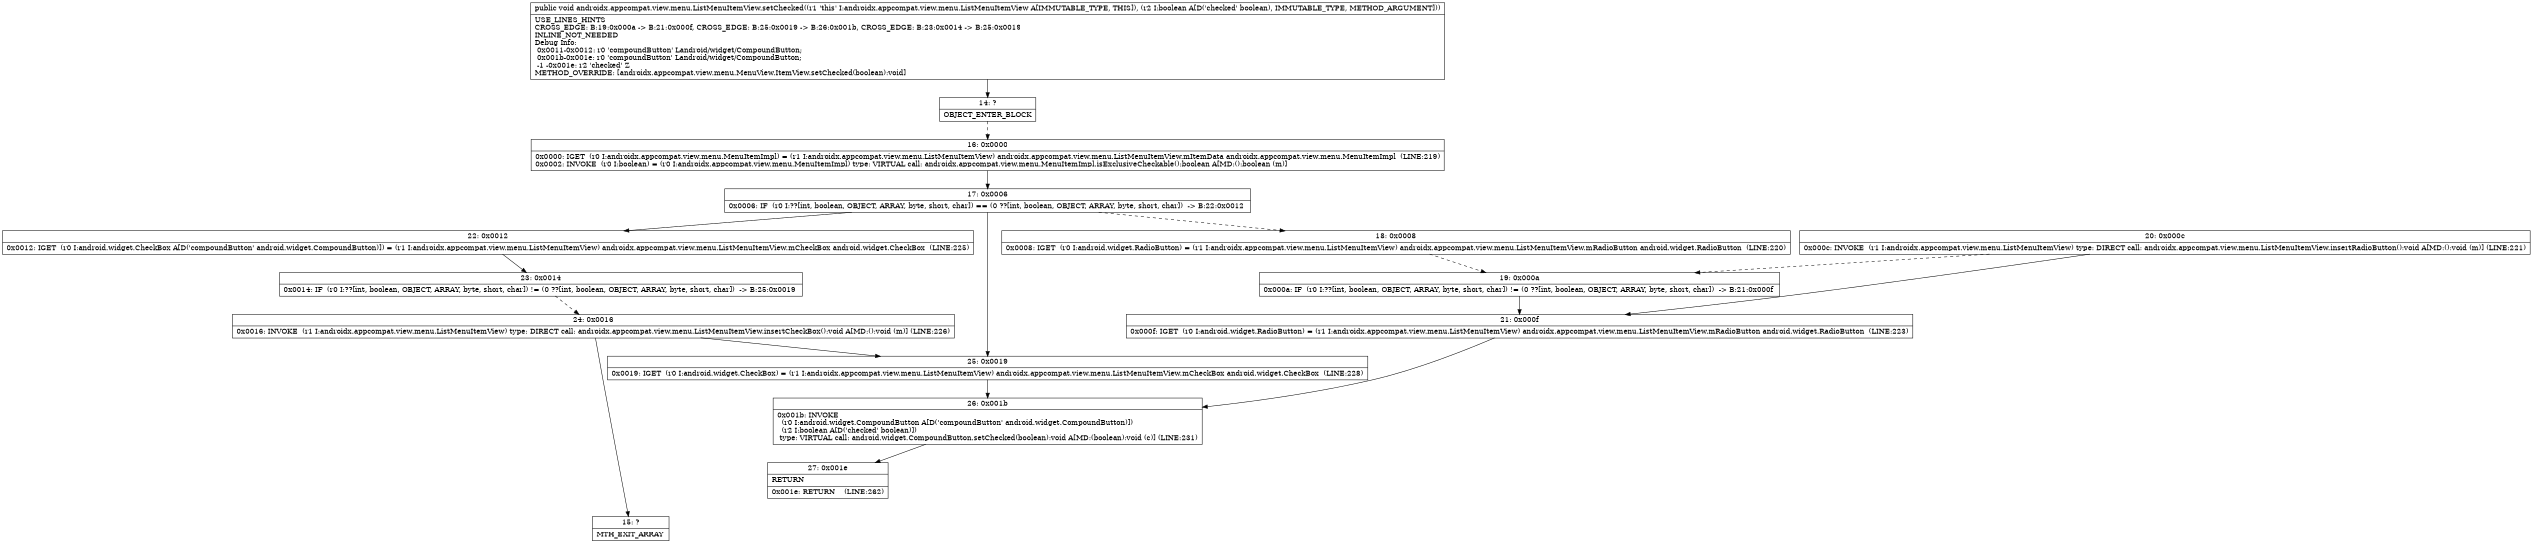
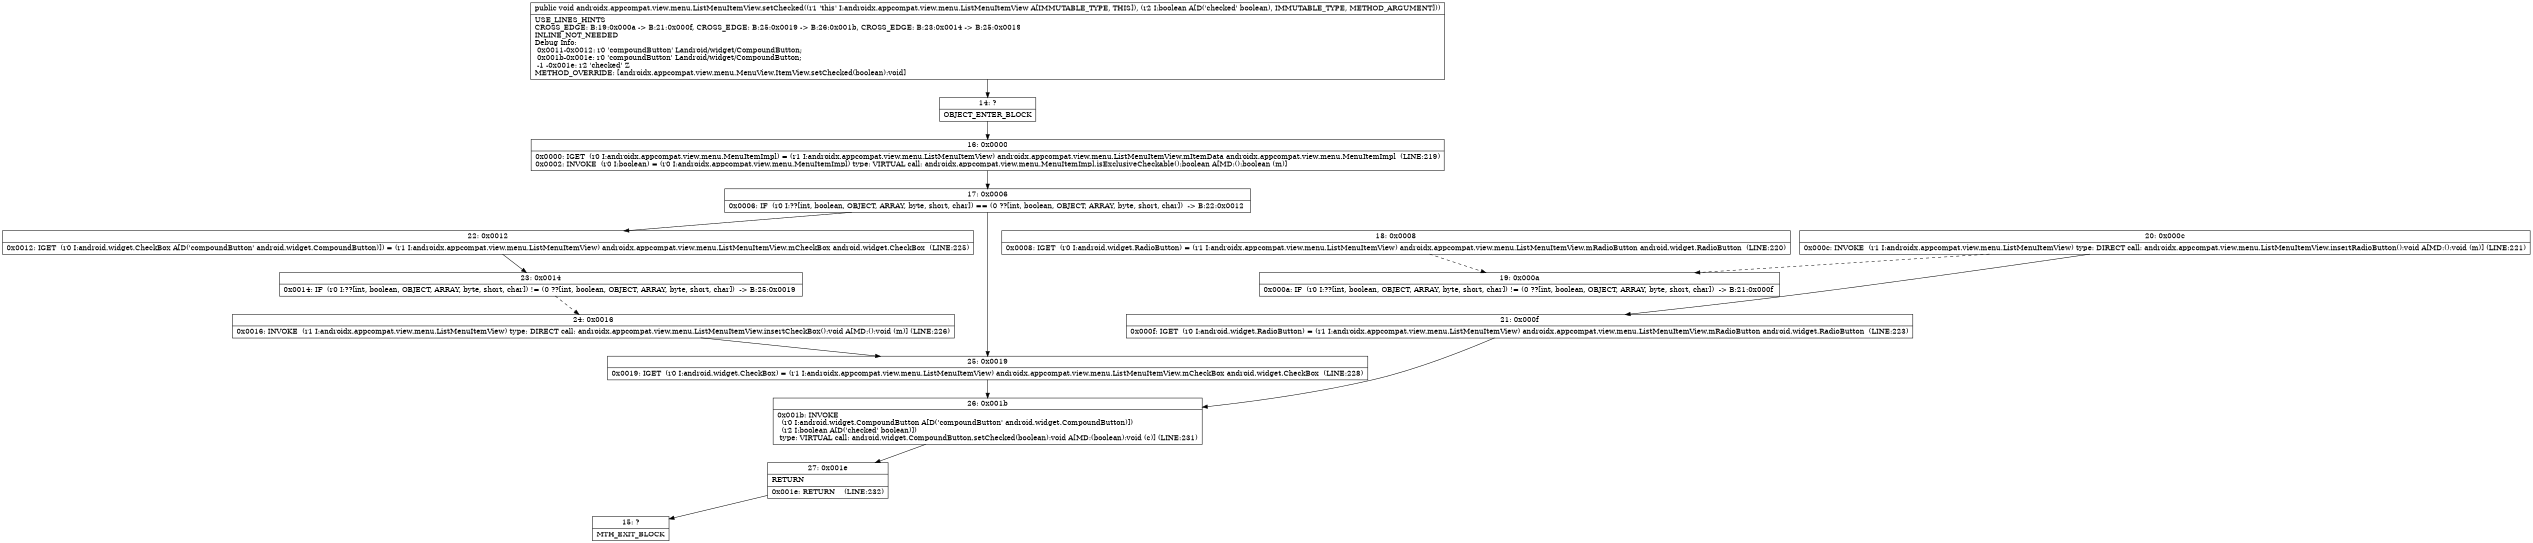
edge "14: ?" -> "16: 0x0000": style dashed -> solid
edge "17: 0x0006" -> "18: 0x0008": removed
edge "19: 0x000a" -> "21: 0x000f": removed
edge "24: 0x0016" -> "15: ?": now "27: 0x001e" -> "15: ?"
node "27: 0x001e": text "0x001e: RETURN    (LINE:262)" -> "0x001e: RETURN    (LINE:232)"
node "15: ?": text "MTH_EXIT_ARRAY" -> "MTH_EXIT_BLOCK"
